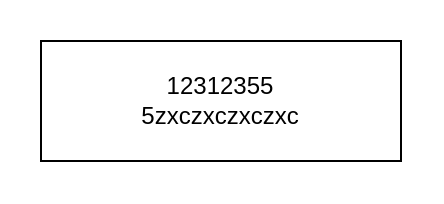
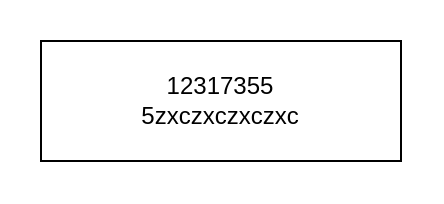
node "12312355 5zxczxczxczxc": label "12312355 5zxczxczxczxc" -> "12317355 5zxczxczxczxc"
